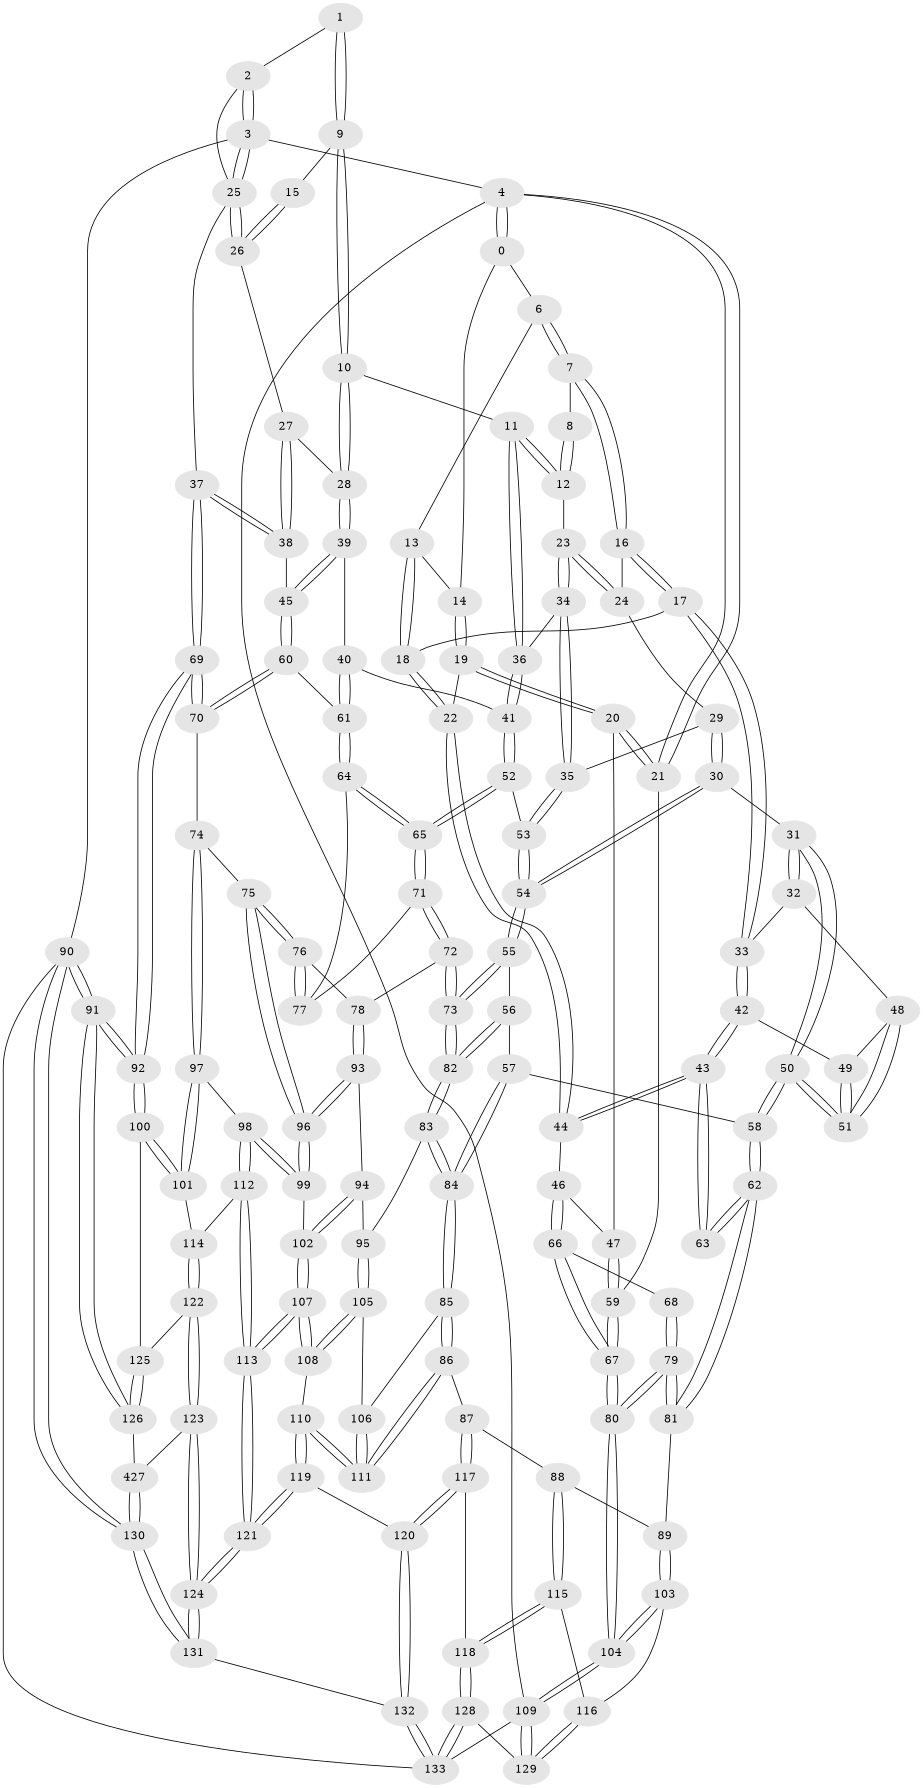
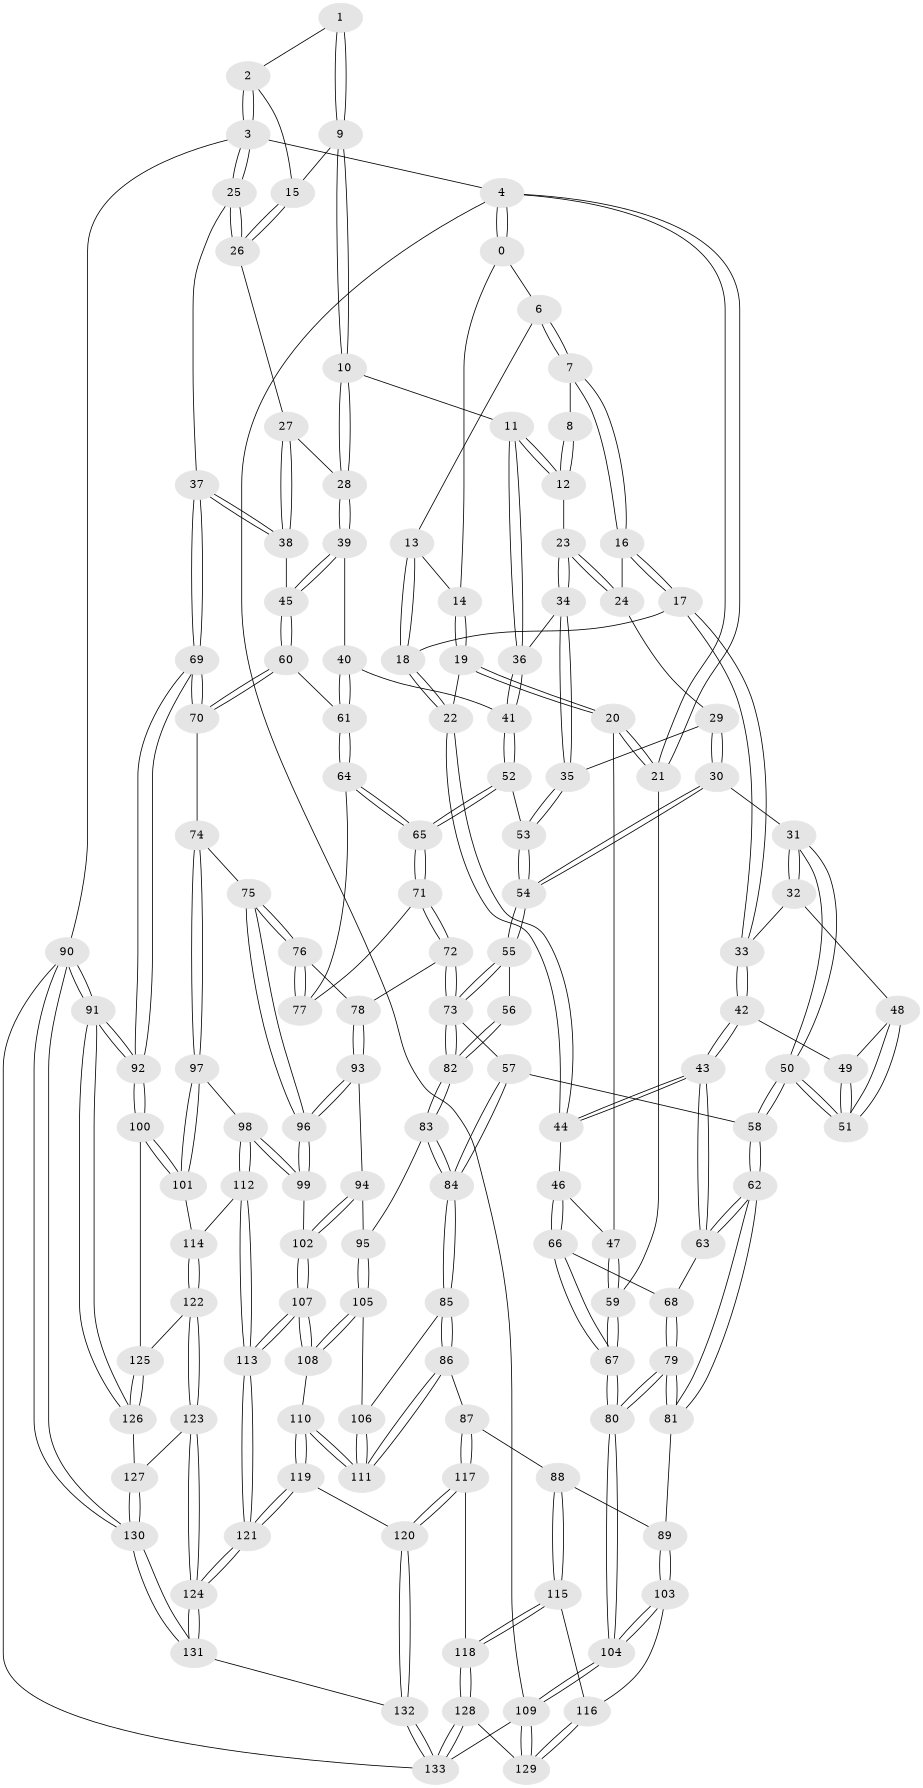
edge "2" -- "25": now "2" -- "15"
edge "56" -- "57": now "73" -- "57"
edge "63" -- "68": added
node "427": label "427" -> "127"
